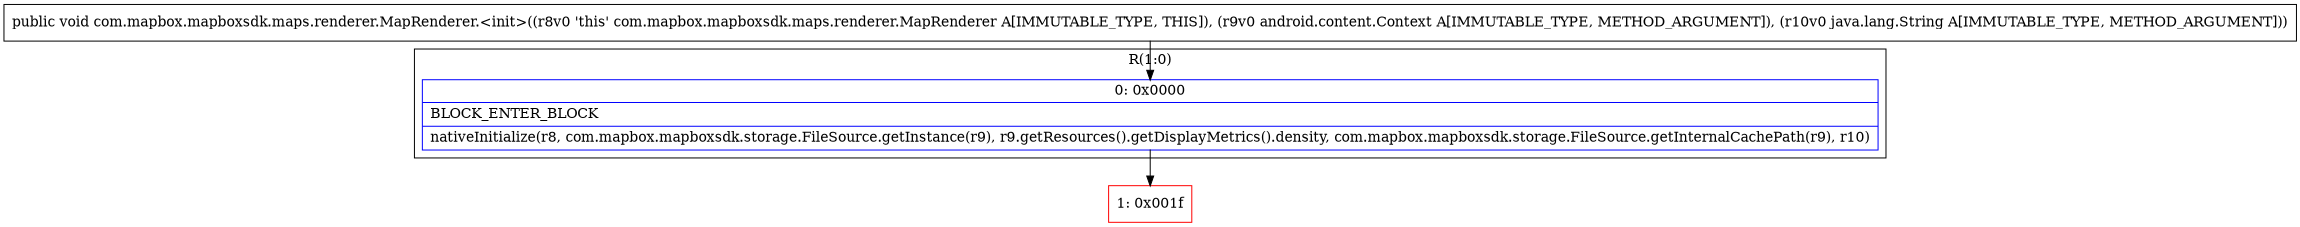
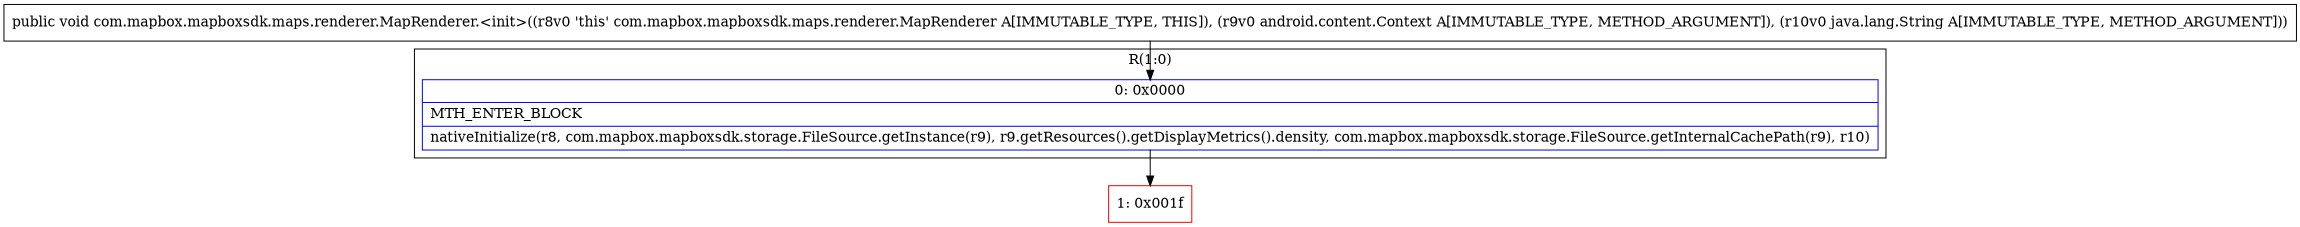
node "0: 0x0000": text "BLOCK_ENTER_BLOCK" -> "MTH_ENTER_BLOCK"
